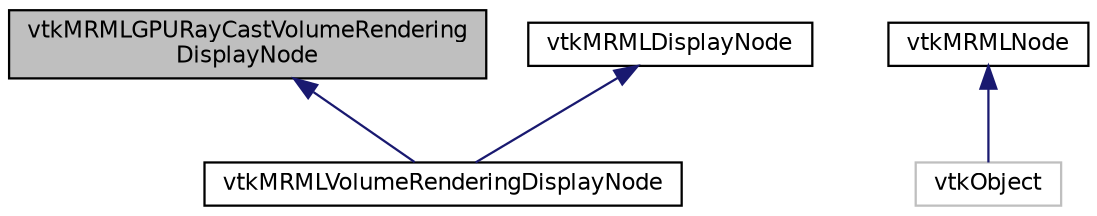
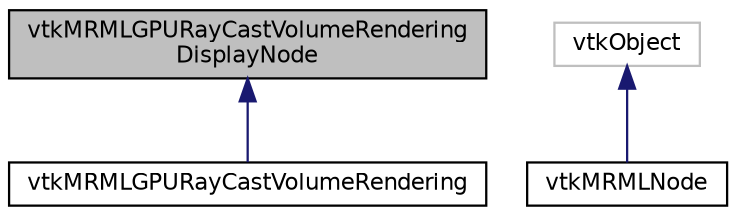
node "vtkMRMLDisplayNode": removed
edge "vtkObject" -> "vtkMRMLNode": reversed
node "vtkMRMLVolumeRenderingDisplayNode": label "vtkMRMLVolumeRenderingDisplayNode" -> "vtkMRMLGPURayCastVolumeRendering"
